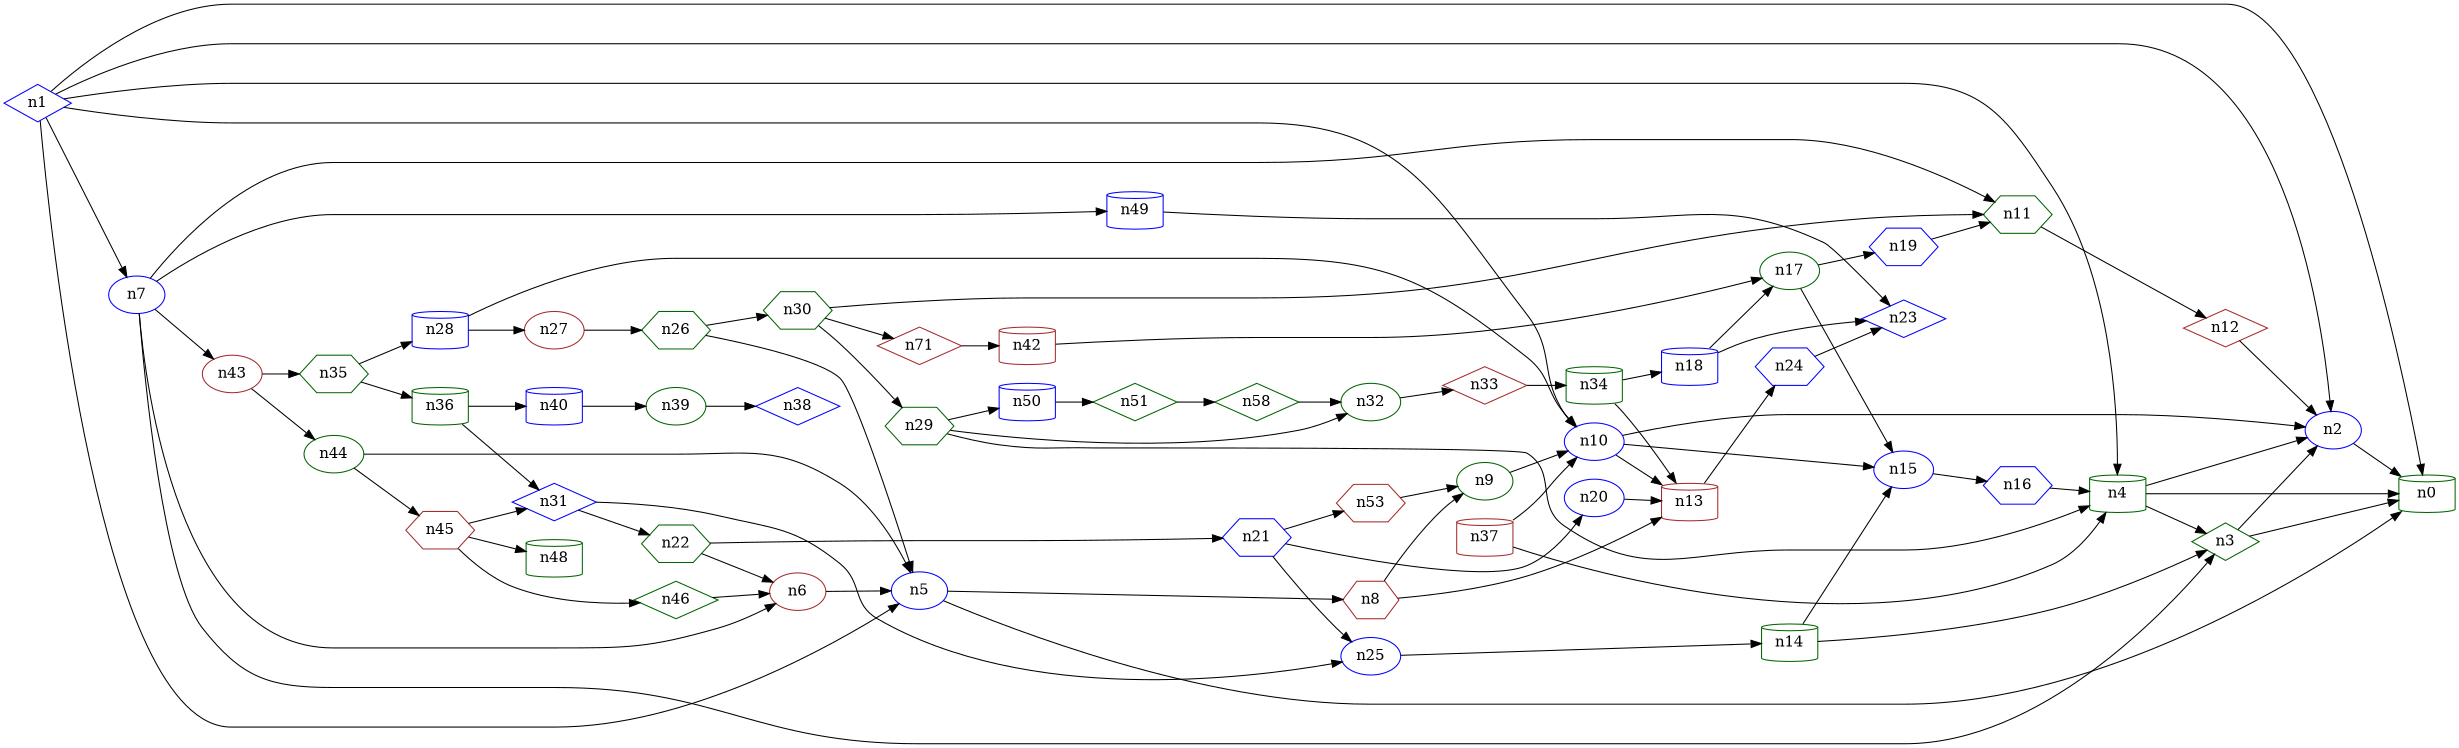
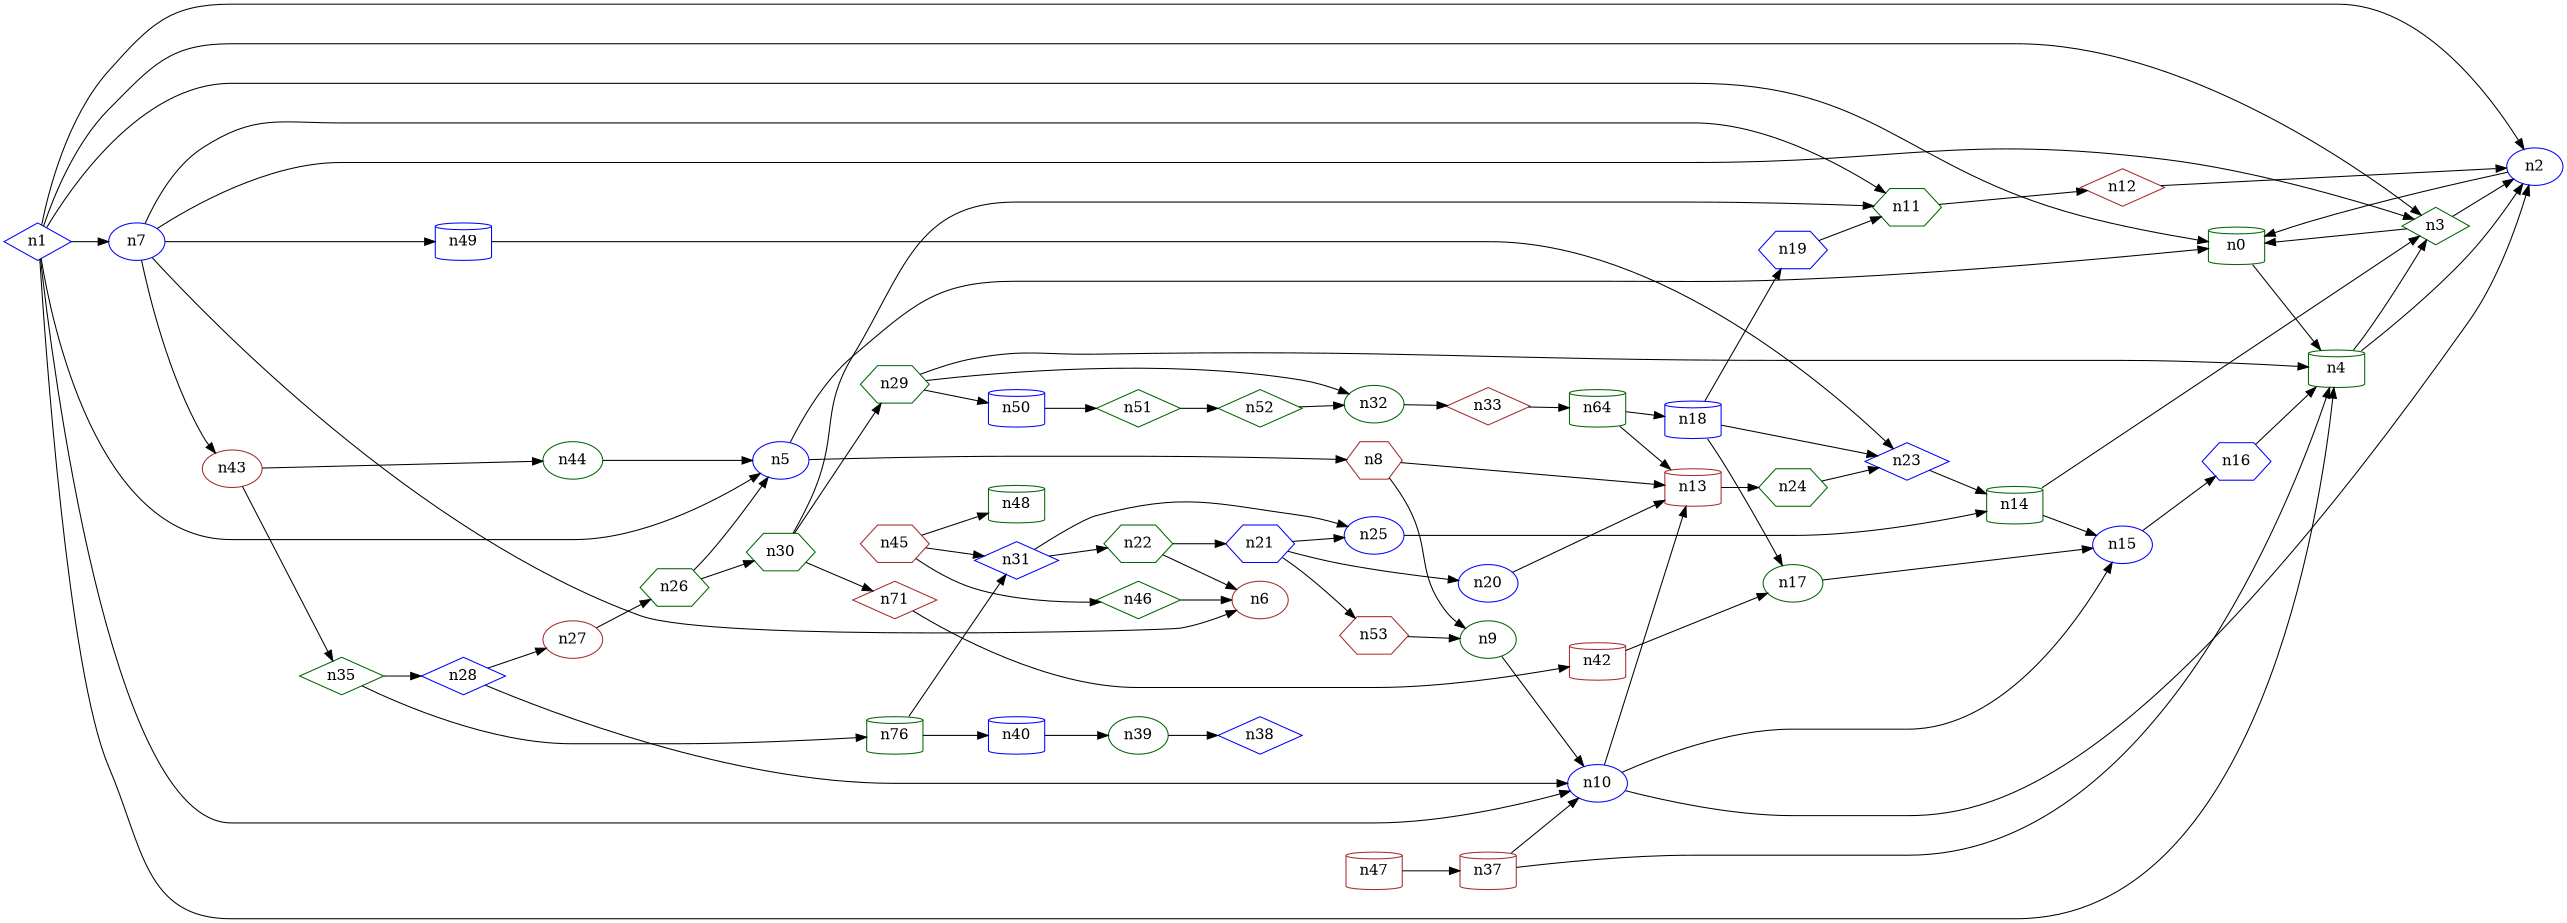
edge "n1" -> "n3": added
edge "n17" -> "n19": now "n18" -> "n19"
node "n28": shape cylinder -> diamond
node "n24": color blue -> darkgreen
node "n35": shape hexagon -> diamond
node "n34": label "n34" -> "n64"
node "n58": label "n58" -> "n52"
node "n36": label "n36" -> "n76"
edge "n23" -> "n14": added
edge "n44" -> "n45": removed
edge "n4" -> "n0": reversed
edge "n6" -> "n5": removed
node "n47": added
